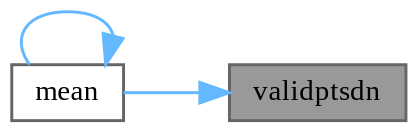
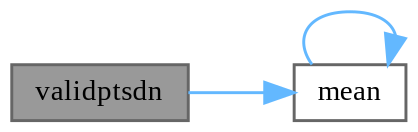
edge "mean" -> "validptsdn": reversed
